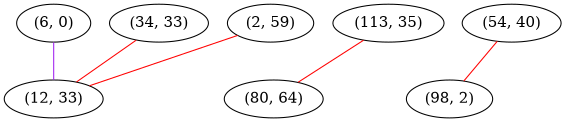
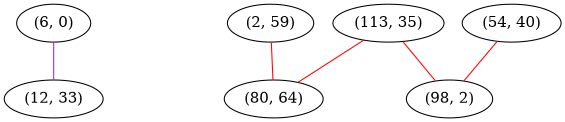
node "(34, 33)": removed
edge "(2, 59)" -- "(12, 33)": now "(2, 59)" -- "(80, 64)"
edge "(113, 35)" -- "(98, 2)": added
